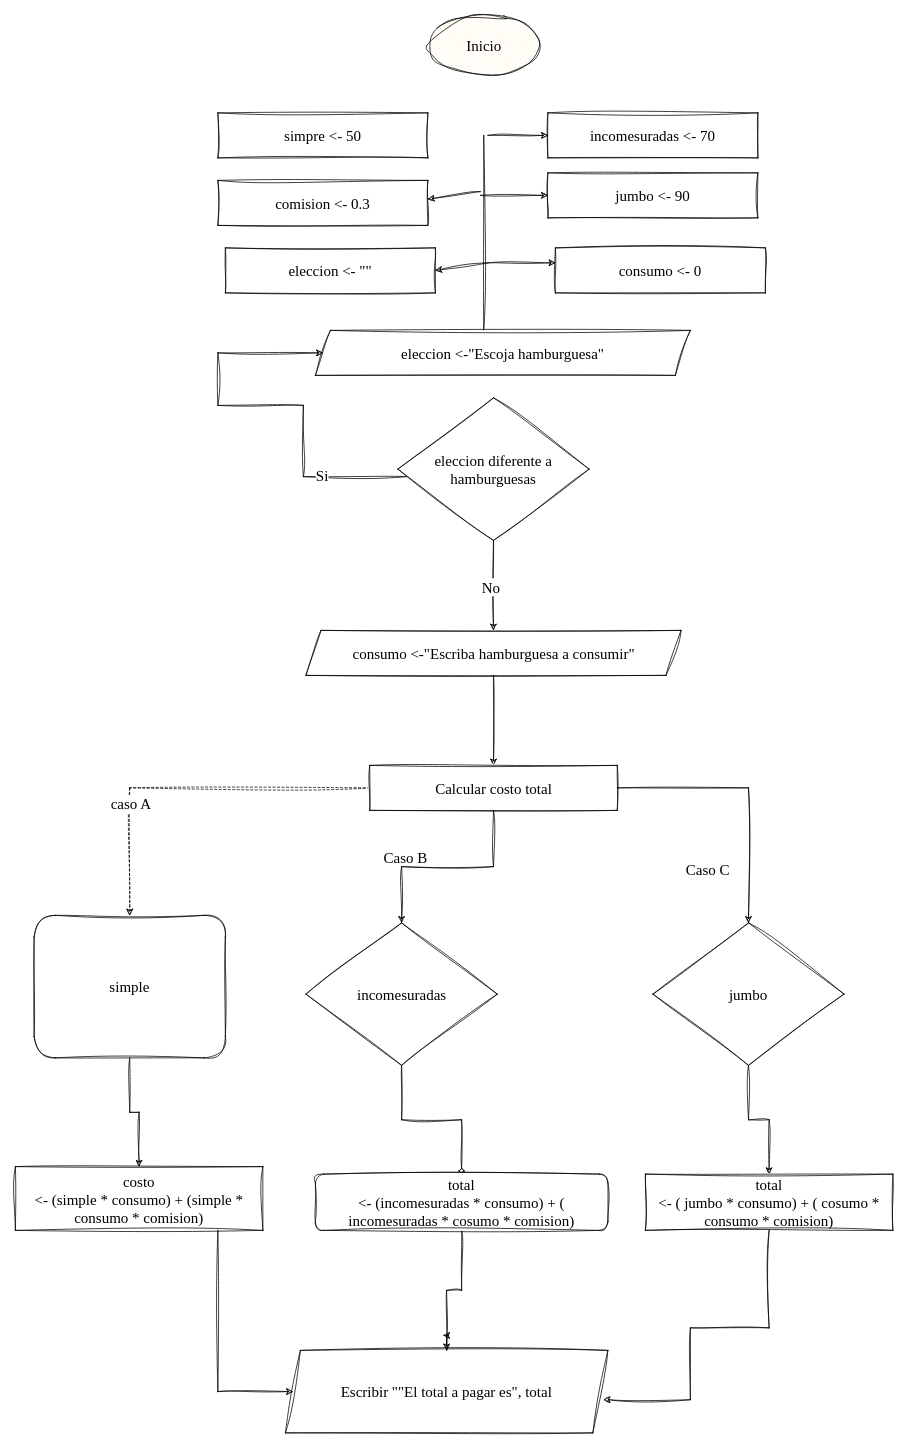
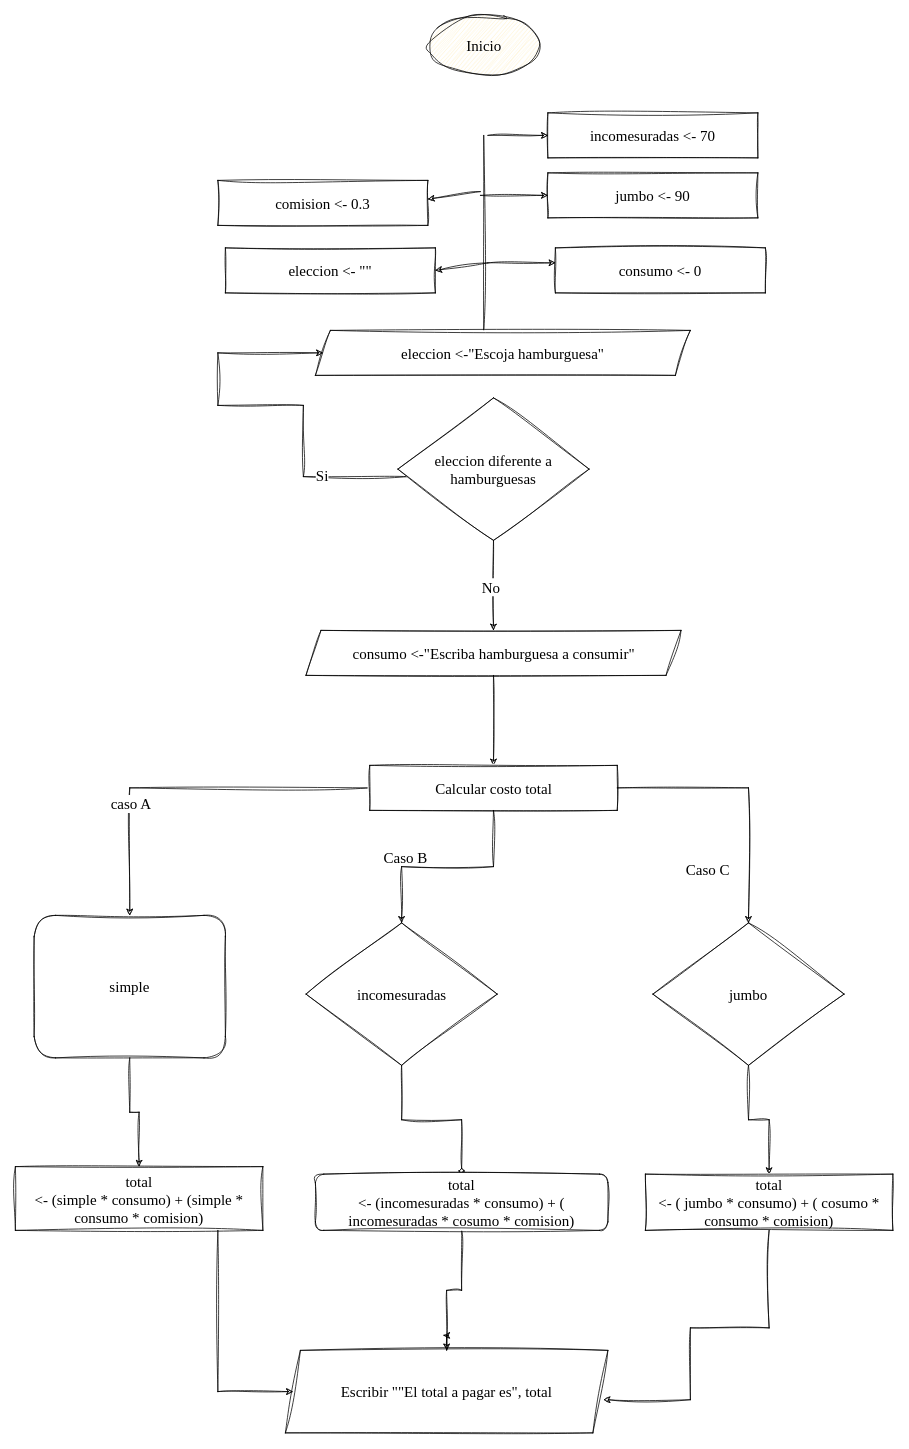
node "simpre <- 50": removed
edge "Calcular costo total" -> "simple": style dashed -> solid
node "costo <- (simple * consumo) + (simple * consumo * comision)": label "costo <- (simple * consumo) + (simple * consumo * comision)" -> "total <- (simple * consumo) + (simple * consumo * comision)"
